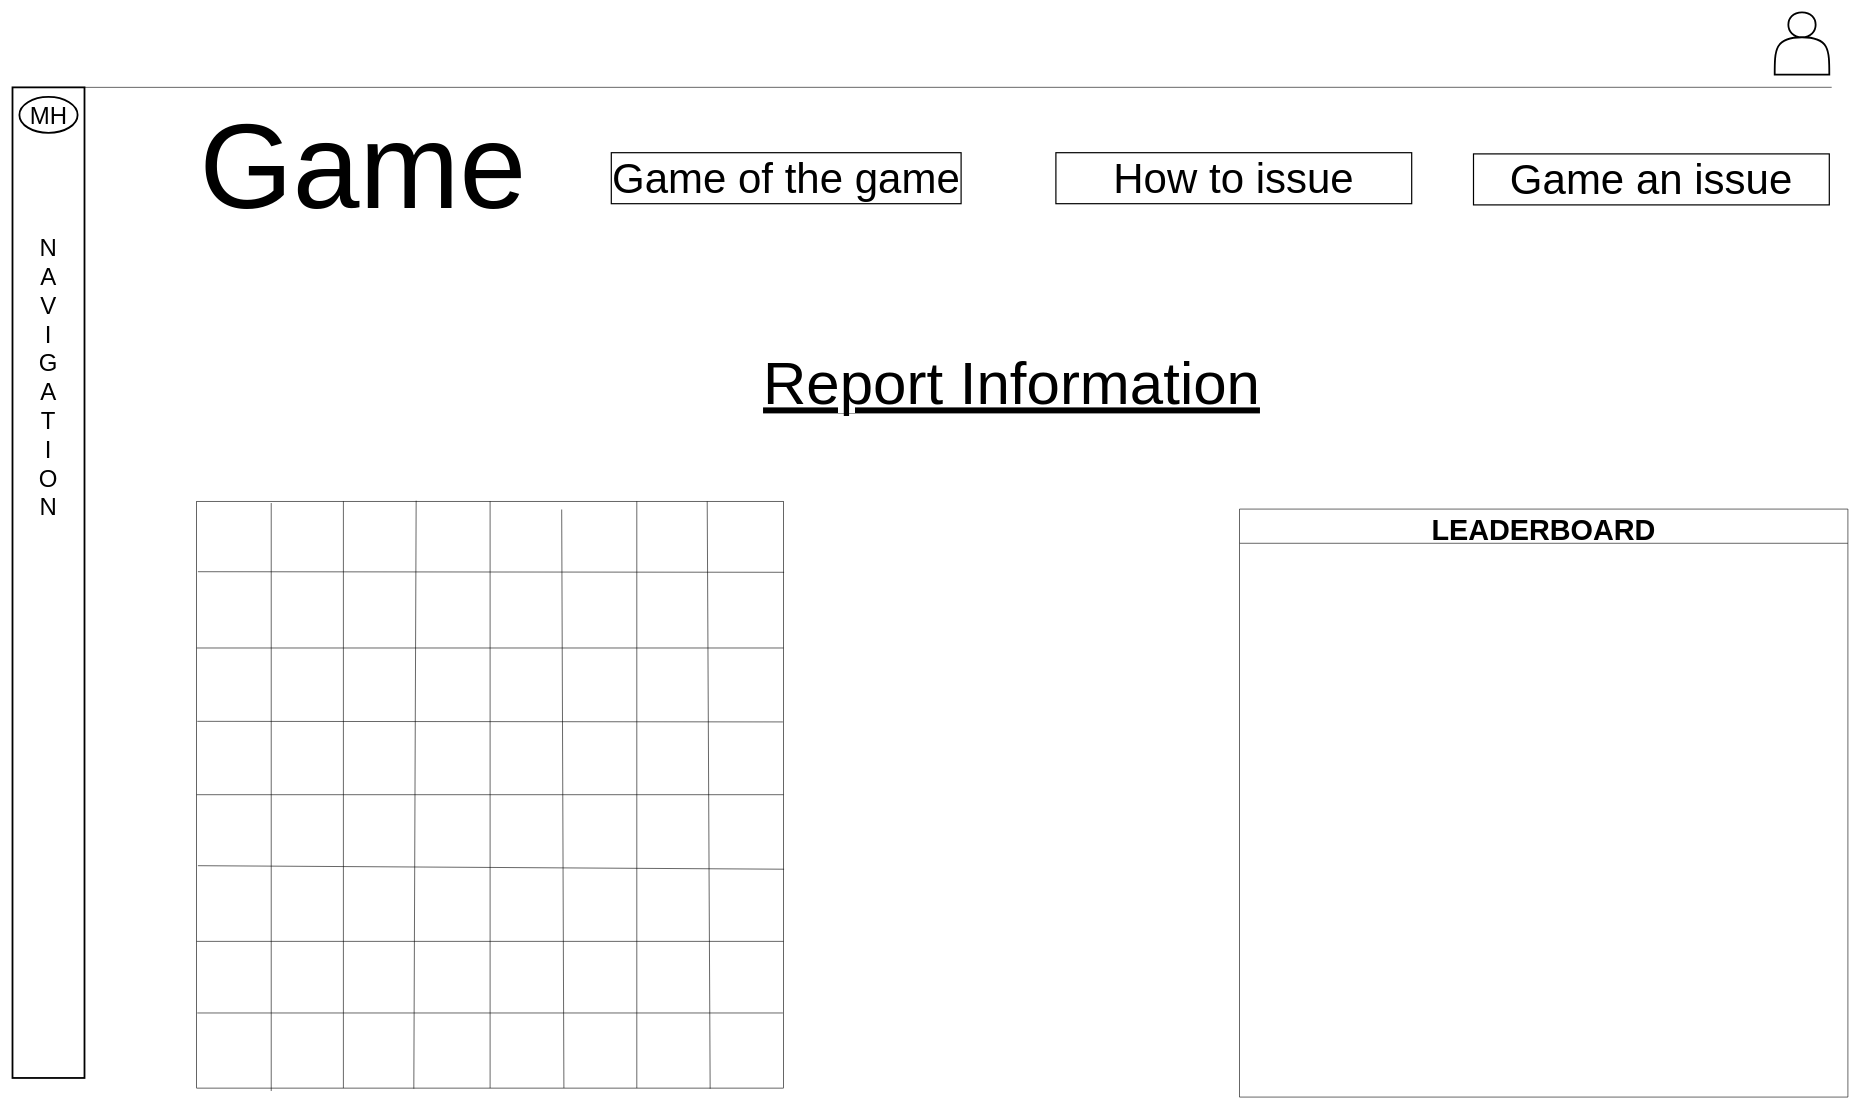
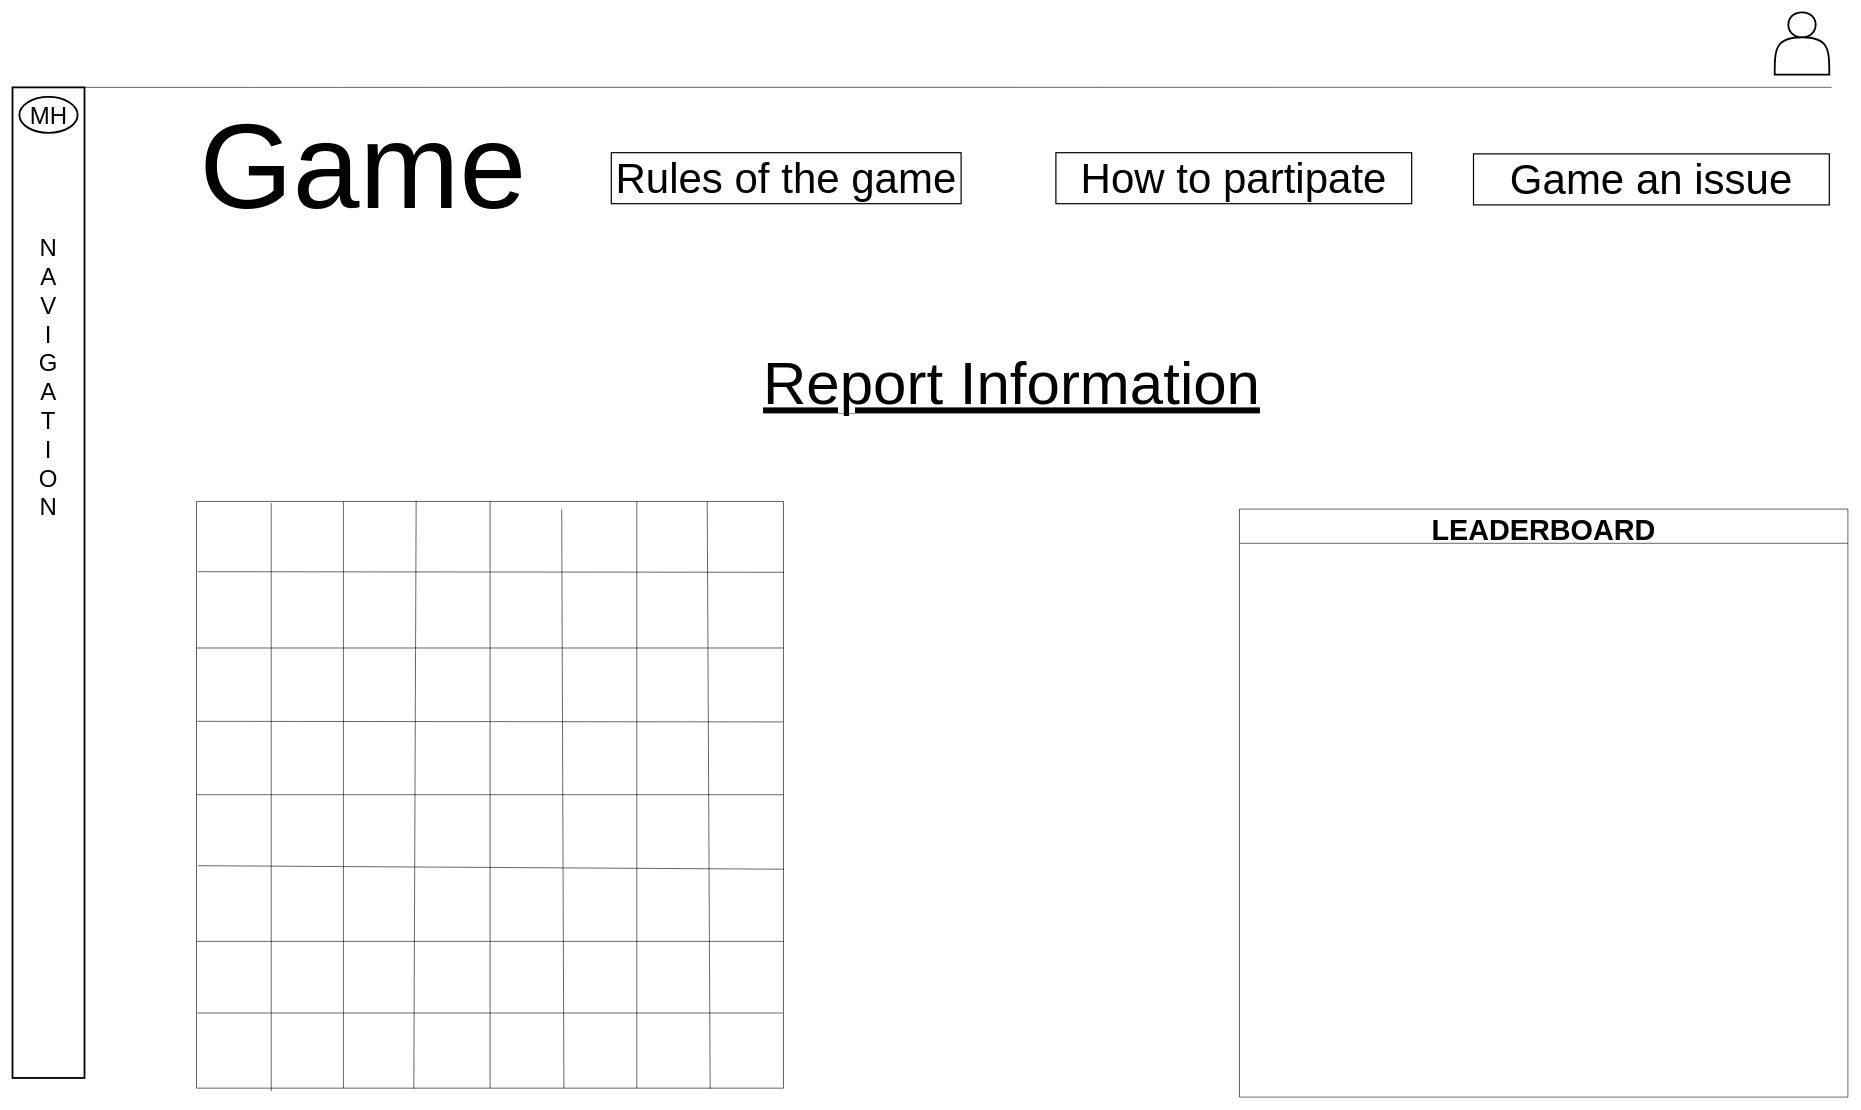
node "Game of the game": label "Game of the game" -> "Rules of the game"
node "How to issue": label "How to issue" -> "How to partipate"
